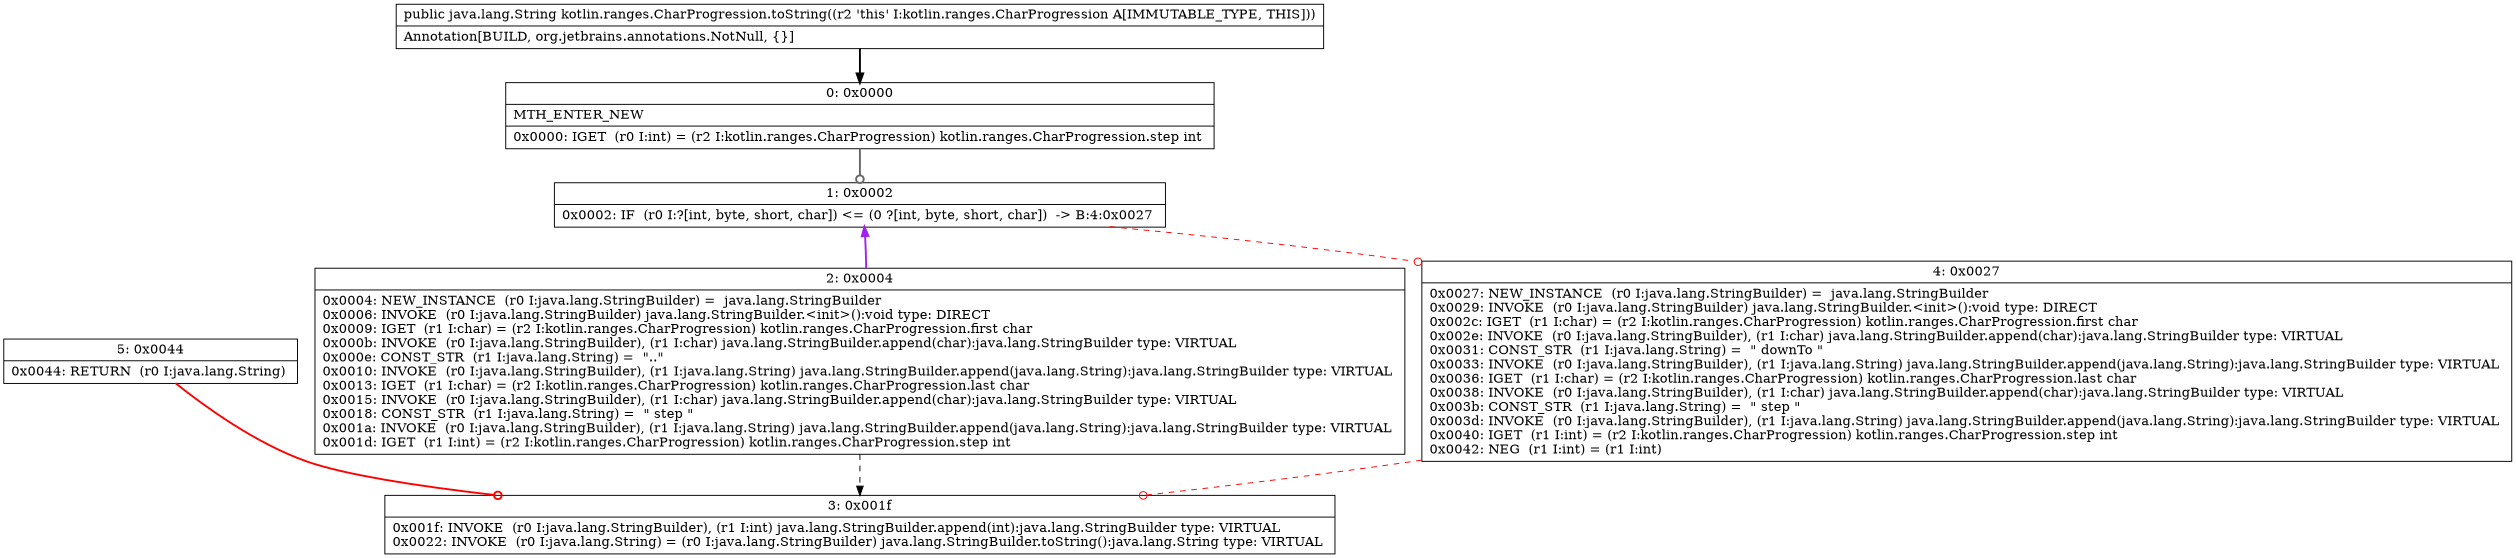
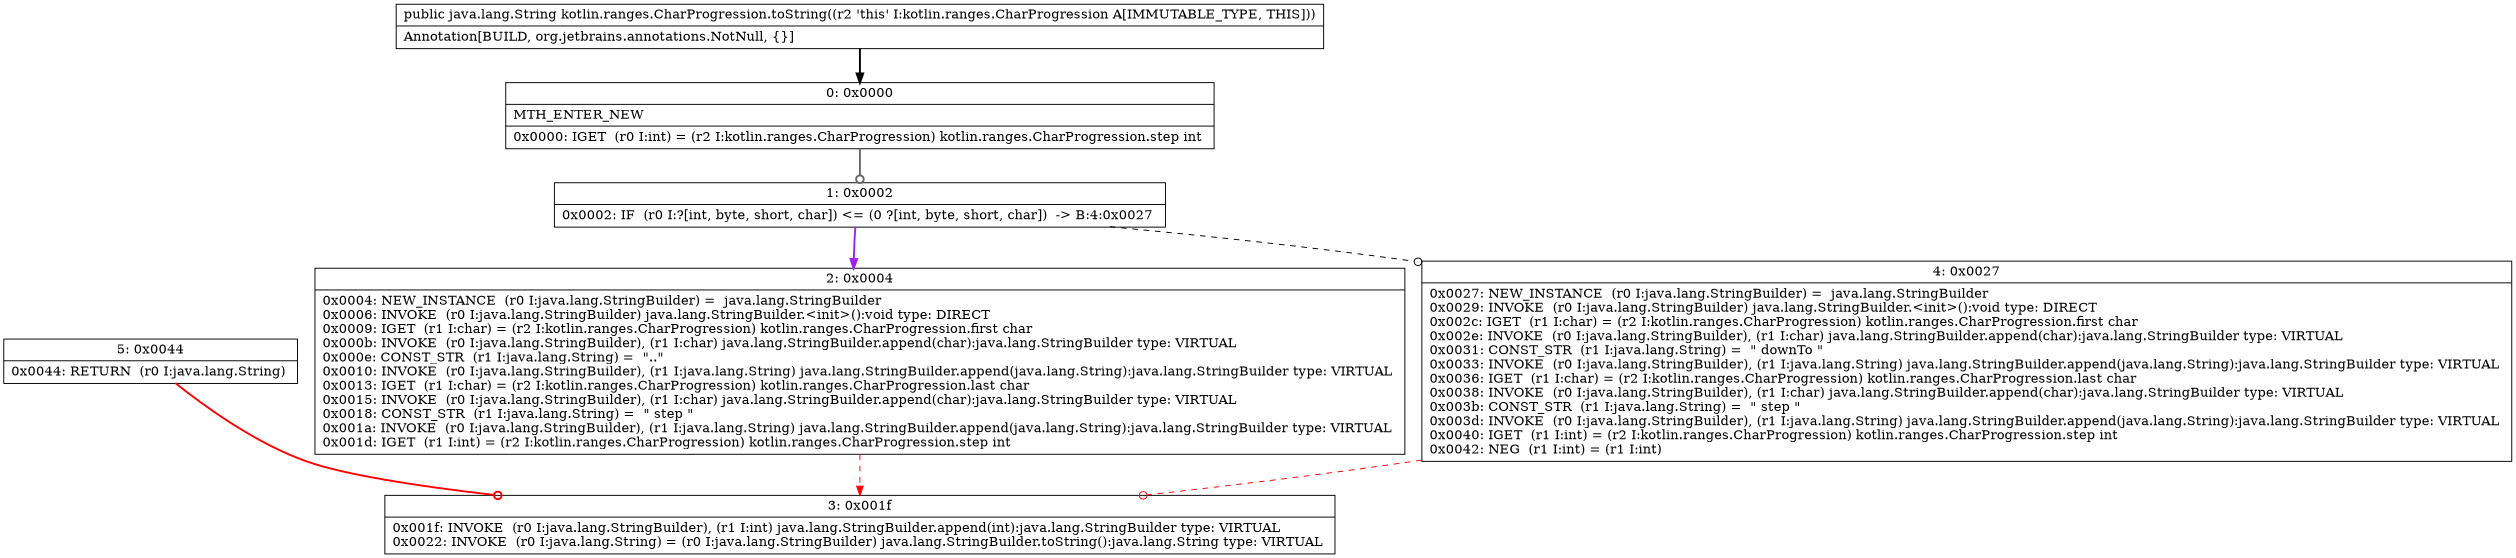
edge "1: 0x0002" -> "4: 0x0027": color red -> black
edge "2: 0x0004" -> "1: 0x0002": reversed
edge "2: 0x0004" -> "3: 0x001f": color black -> red
